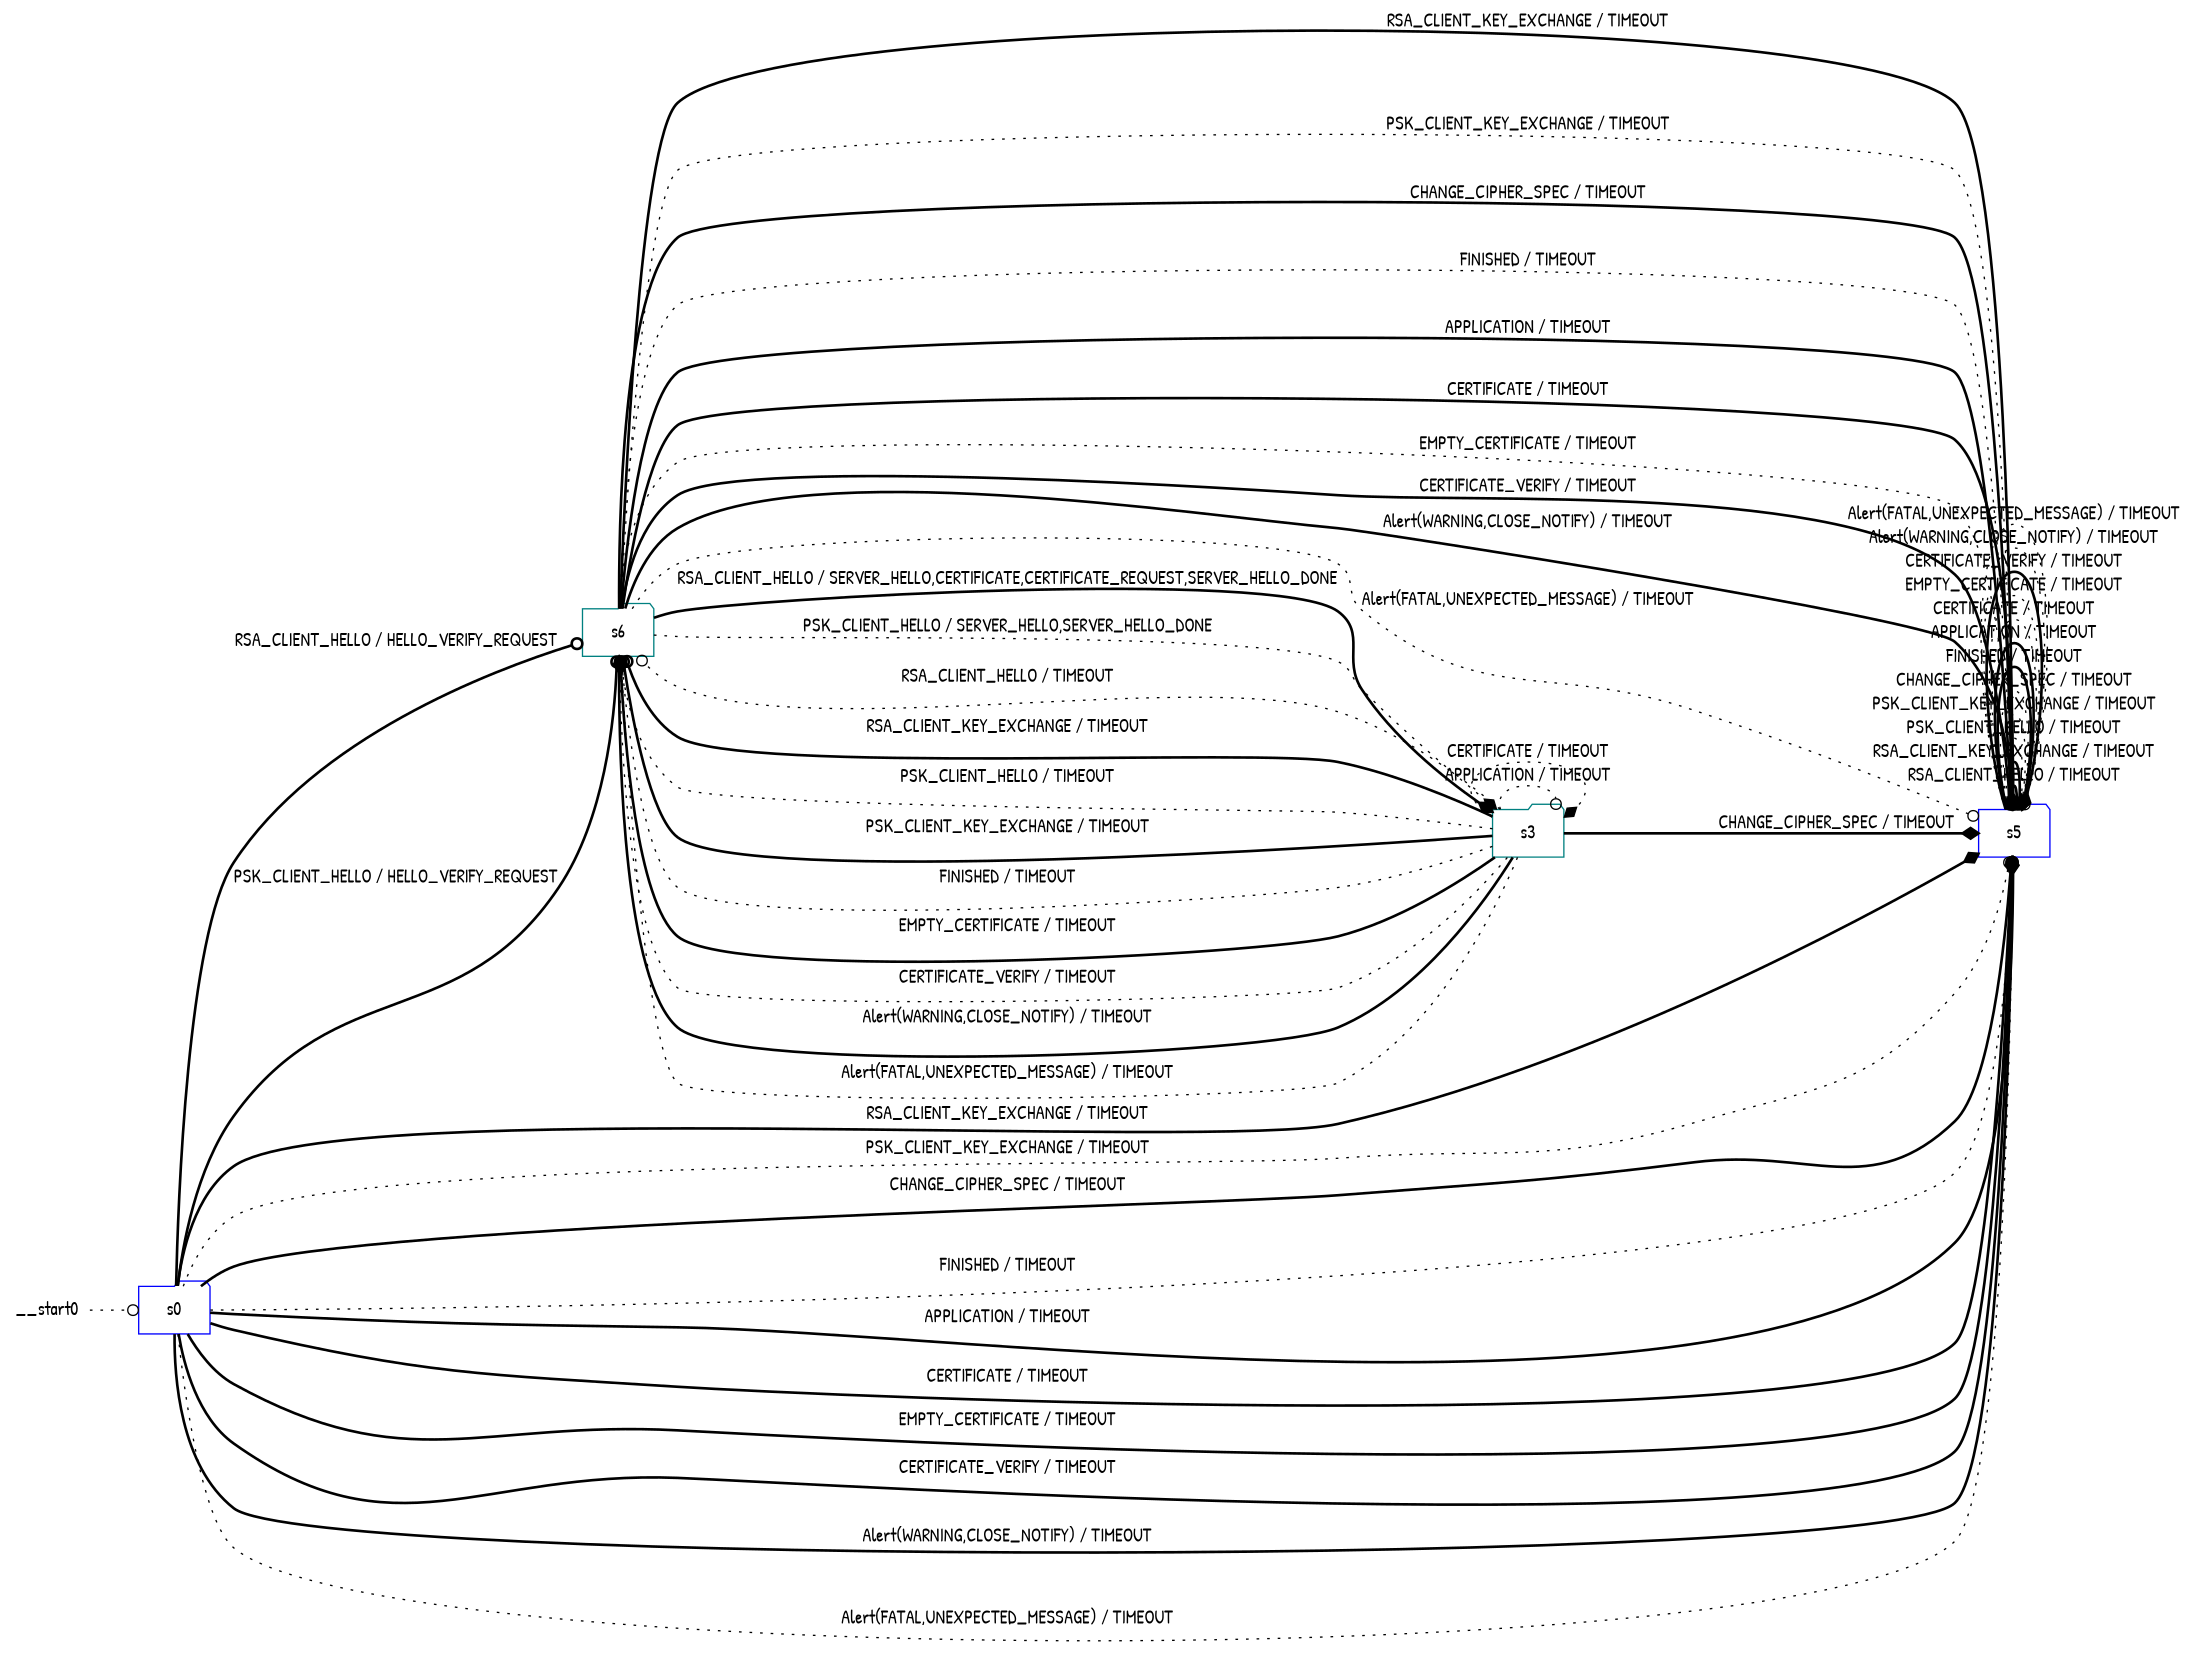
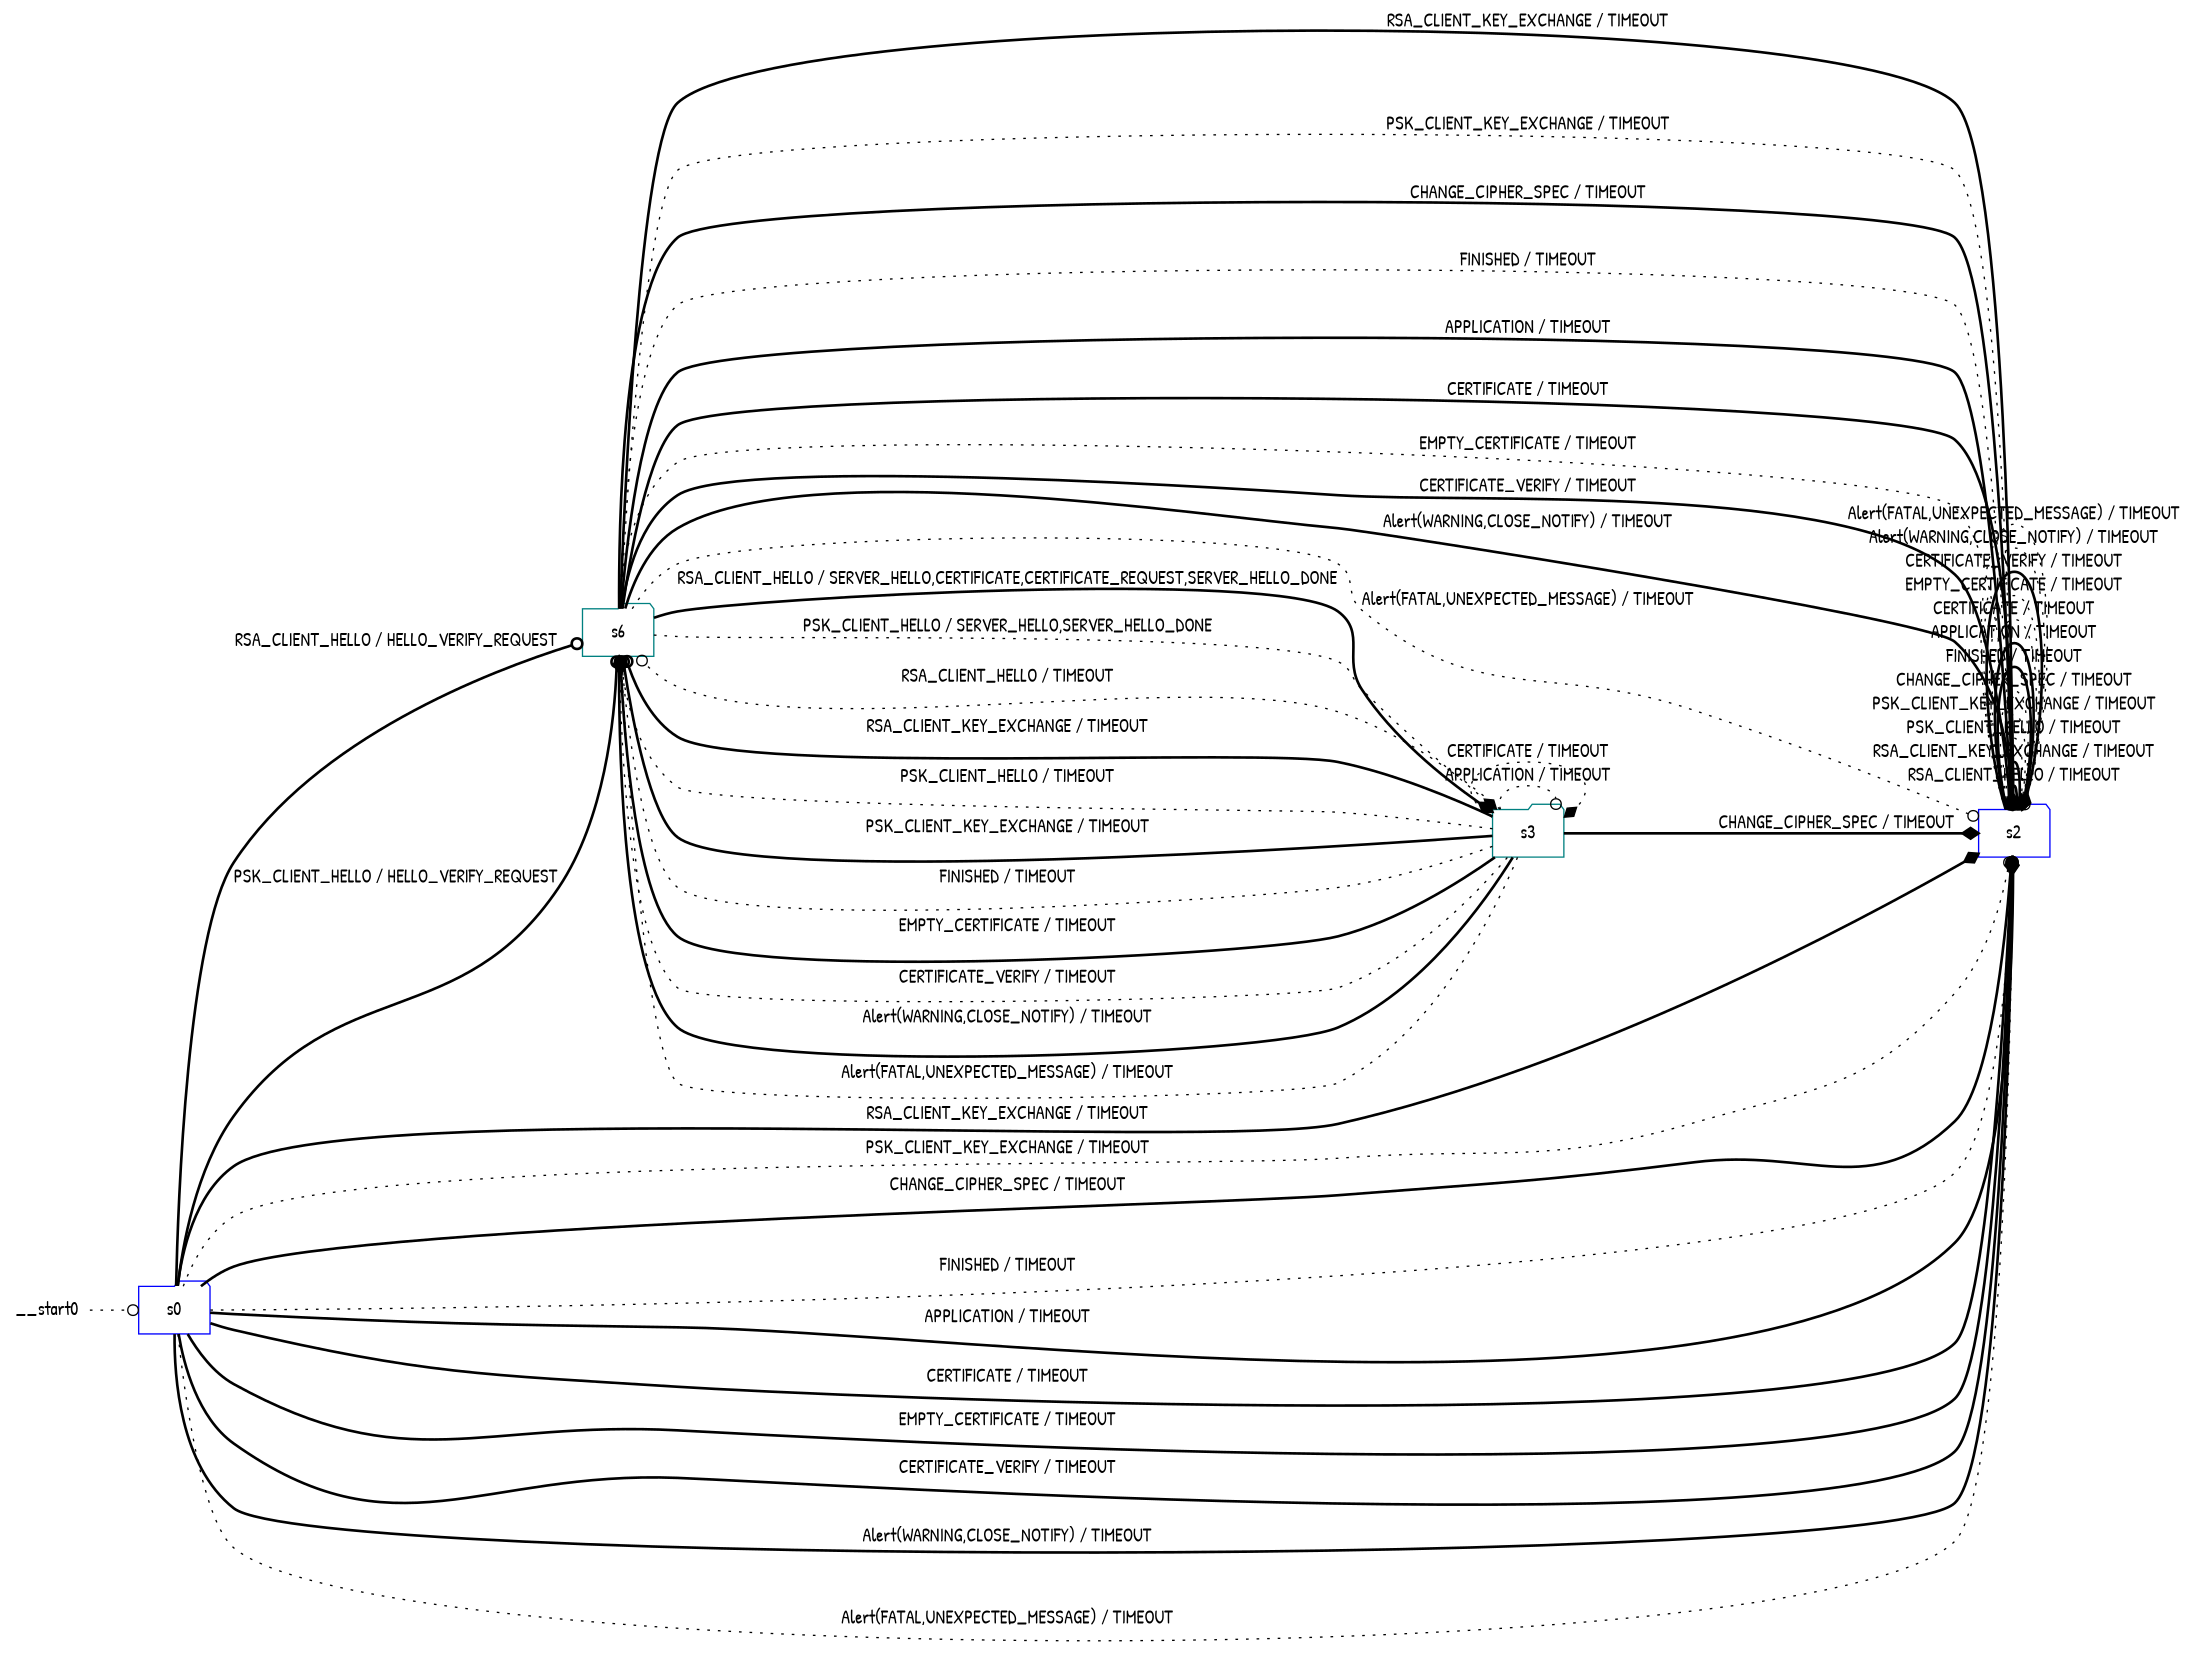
node "s5": label "s5" -> "s2"
